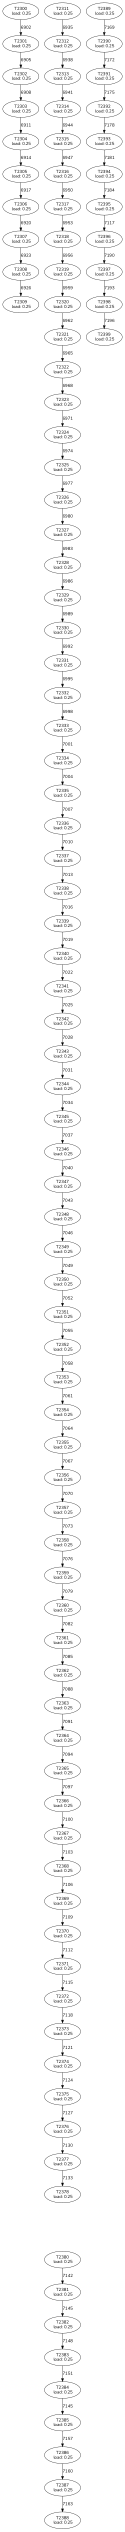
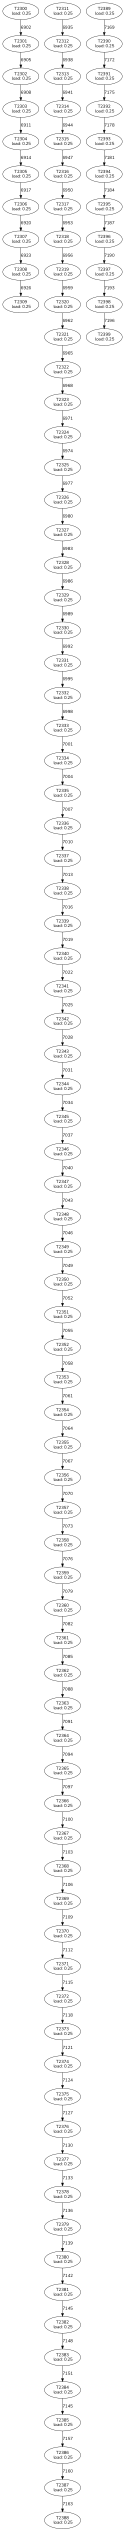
edge "T2395 load: 0.25" -> "T2396 load: 0.25": label "7117" -> "7187"
node "T2379 load: 0.25": added
